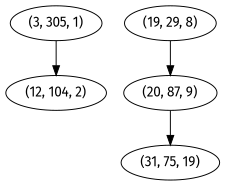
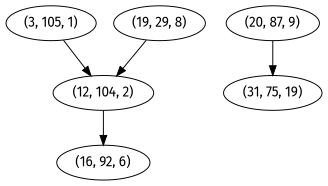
node "(3, 305, 1)": label "(3, 305, 1)" -> "(3, 105, 1)"
edge "(19, 29, 8)" -> "(20, 87, 9)": now "(19, 29, 8)" -> "(12, 104, 2)"
node "(16, 92, 6)": added
